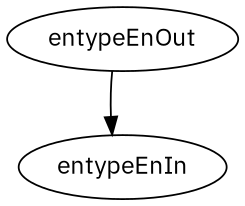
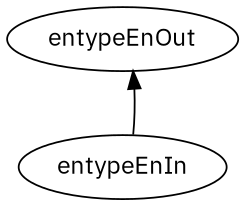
edge "entypeEnOut" -> "entypeEnIn": reversed
